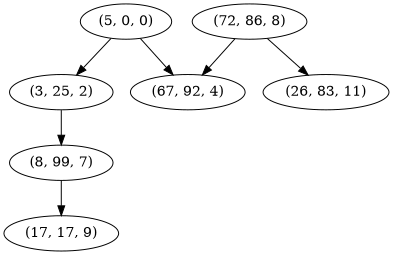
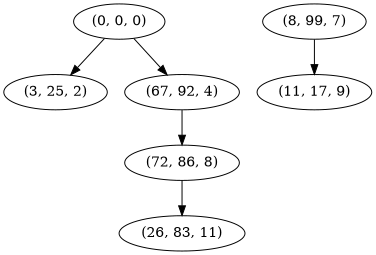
node "(5, 0, 0)": label "(5, 0, 0)" -> "(0, 0, 0)"
edge "(72, 86, 8)" -> "(67, 92, 4)": reversed
edge "(3, 25, 2)" -> "(8, 99, 7)": removed
node "(17, 17, 9)": label "(17, 17, 9)" -> "(11, 17, 9)"
